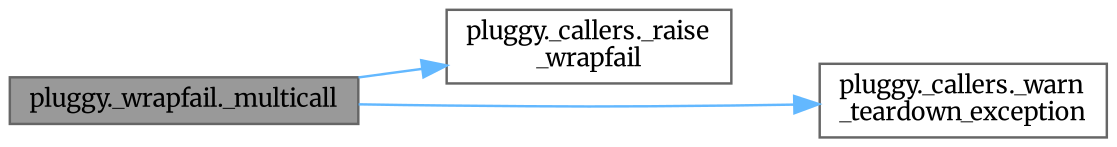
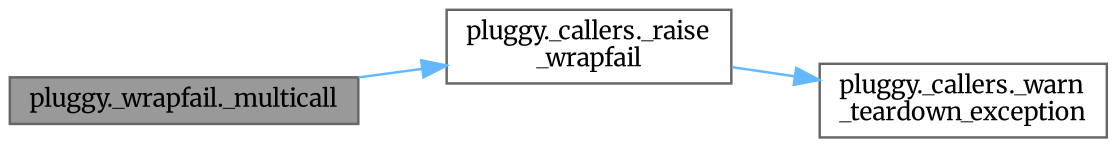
edge "pluggy._wrapfail._multicall" -> "pluggy._callers._warn _teardown_exception": now "pluggy._callers._raise _wrapfail" -> "pluggy._callers._warn _teardown_exception"
